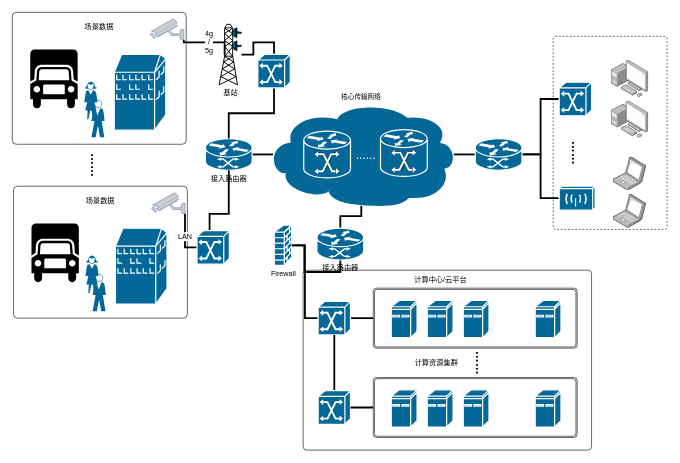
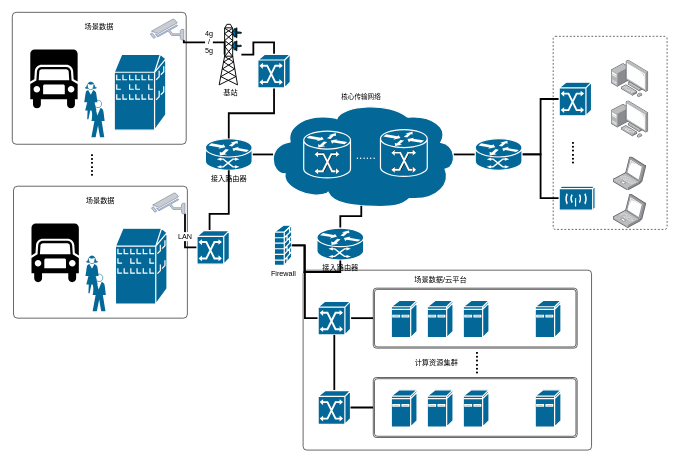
node "计算中心/云平台": label "计算中心/云平台" -> "场景数据/云平台"
